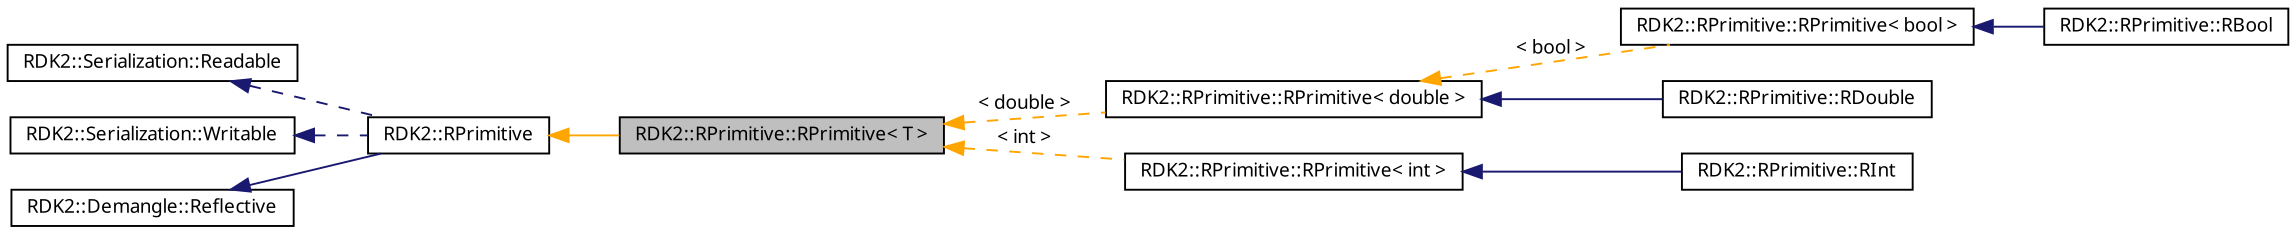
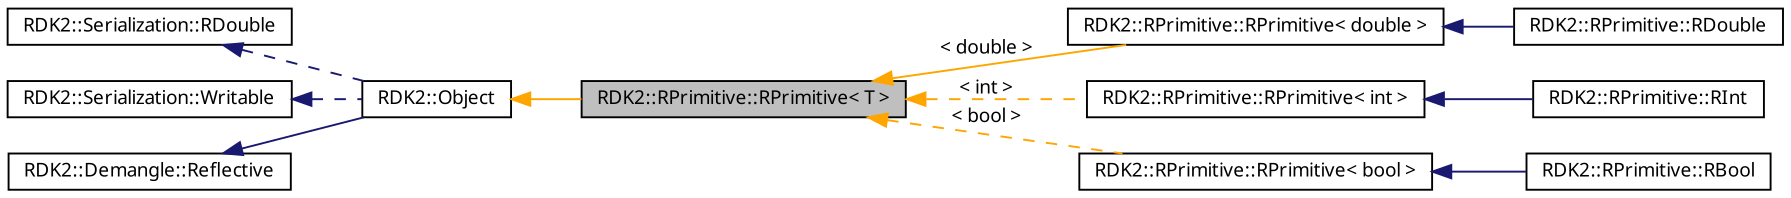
edge "RDK2::RPrimitive::RPrimitive< bool >" -> "RDK2::RPrimitive::RPrimitive< double >": now "RDK2::RPrimitive::RPrimitive< bool >" -> "RDK2::RPrimitive::RPrimitive< T >"
node "RDK2::Serialization::Readable": label "RDK2::Serialization::Readable" -> "RDK2::Serialization::RDouble"
edge "RDK2::RPrimitive::RPrimitive< double >" -> "RDK2::RPrimitive::RPrimitive< T >": style dashed -> solid
node "RDK2::RPrimitive": label "RDK2::RPrimitive" -> "RDK2::Object"
